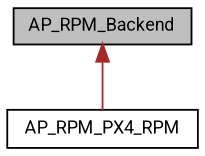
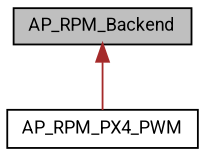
node "AP_RPM_PX4_RPM": label "AP_RPM_PX4_RPM" -> "AP_RPM_PX4_PWM"
